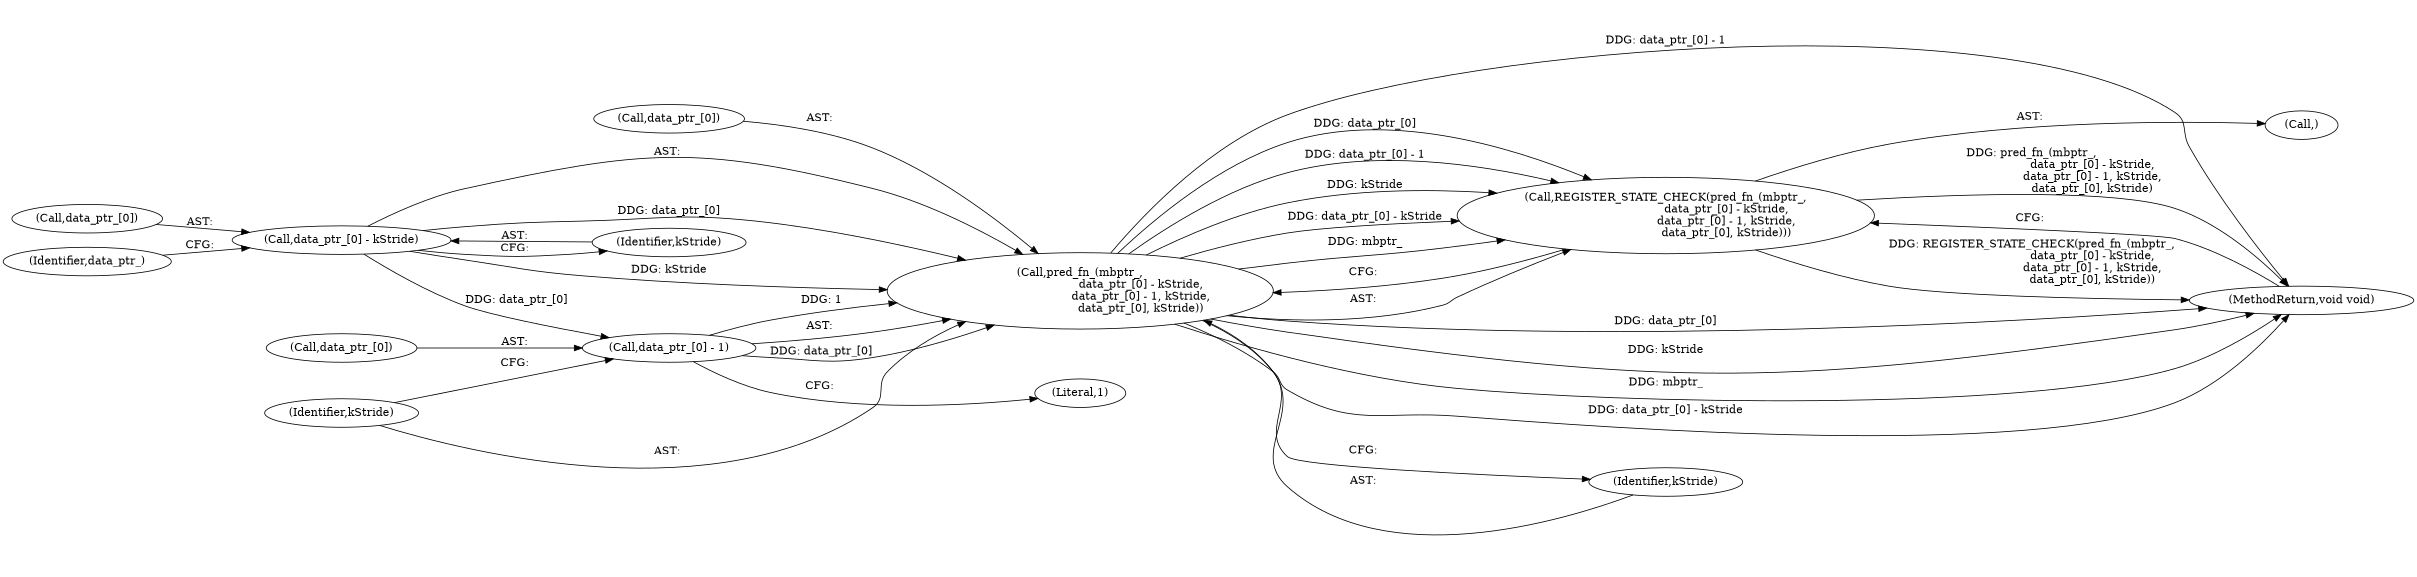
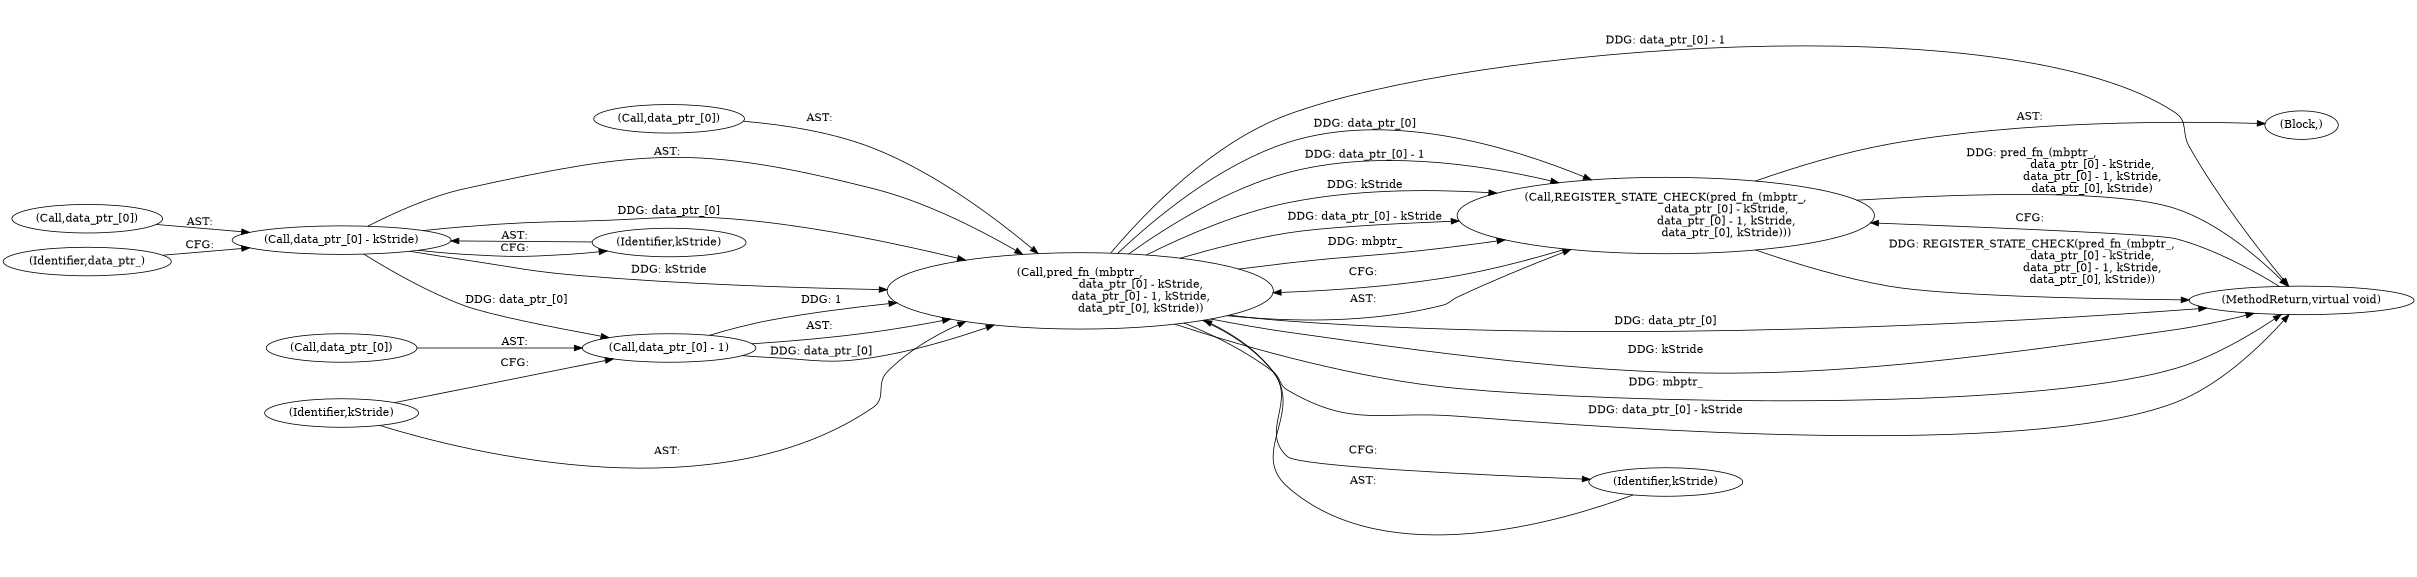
node "(Call,)": label "(Call,)" -> "(Block,)"
node "(MethodReturn,void void)": label "(MethodReturn,void void)" -> "(MethodReturn,virtual void)"
node "(Literal,1)": removed
